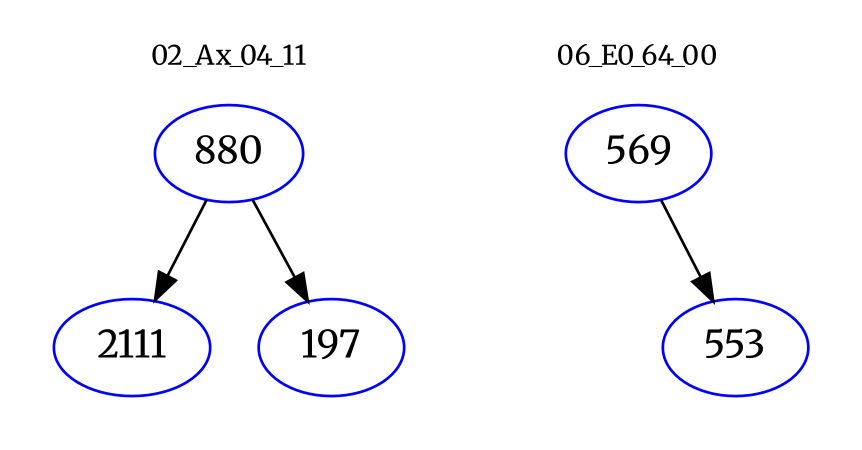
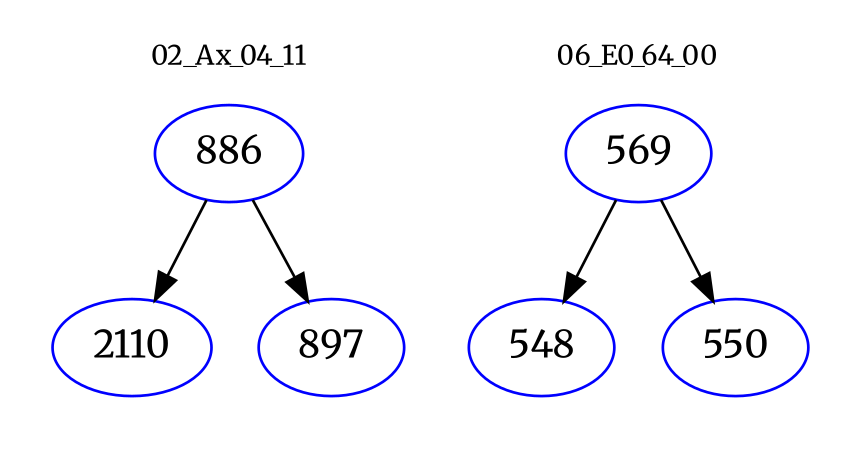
node "880": label "880" -> "886"
node "2111": label "2111" -> "2110"
node "197": label "197" -> "897"
node "548": added
node "553": label "553" -> "550"
